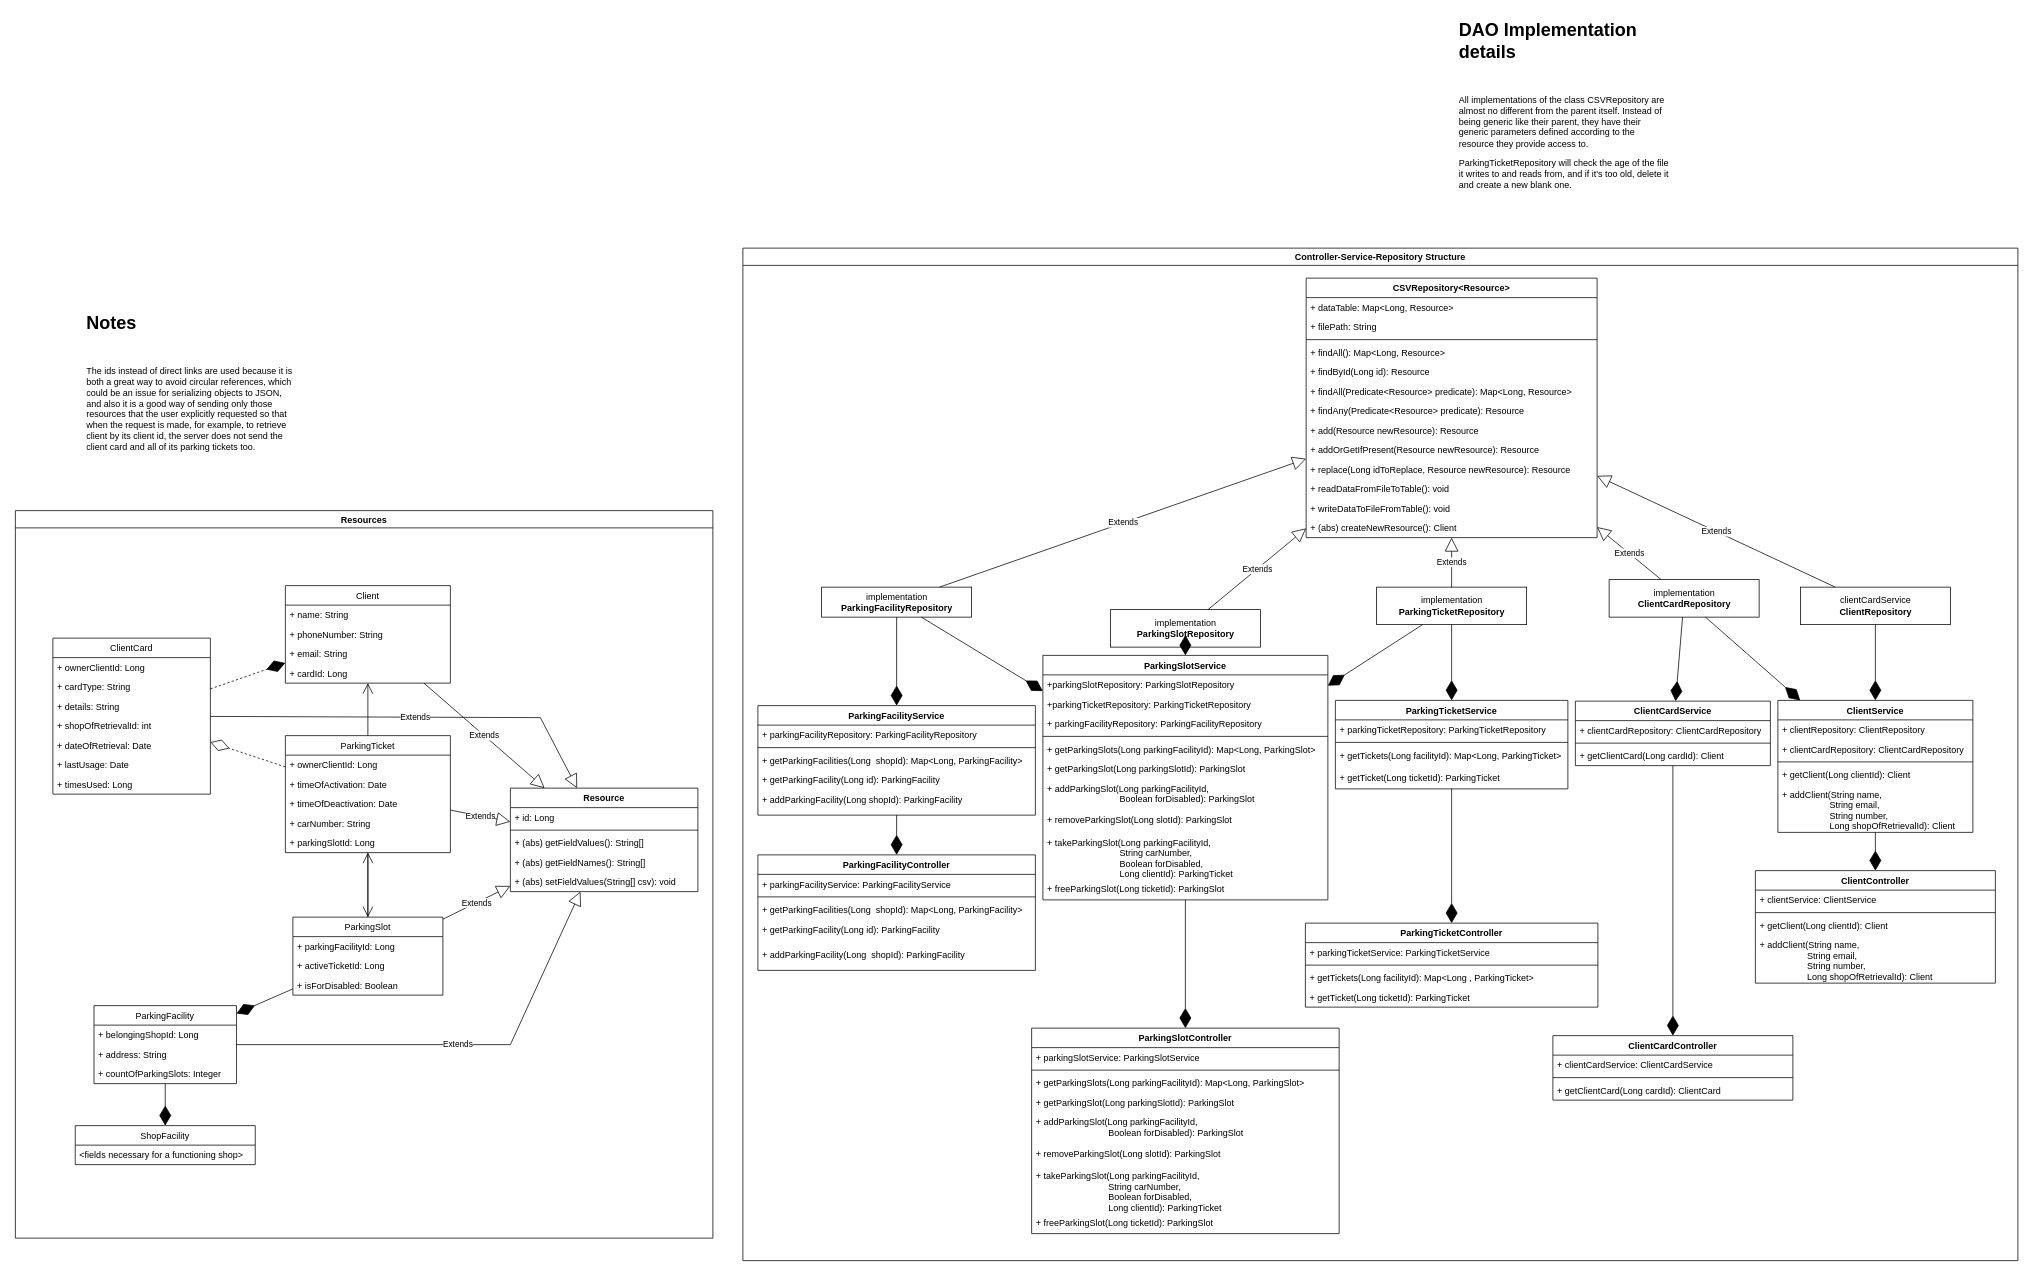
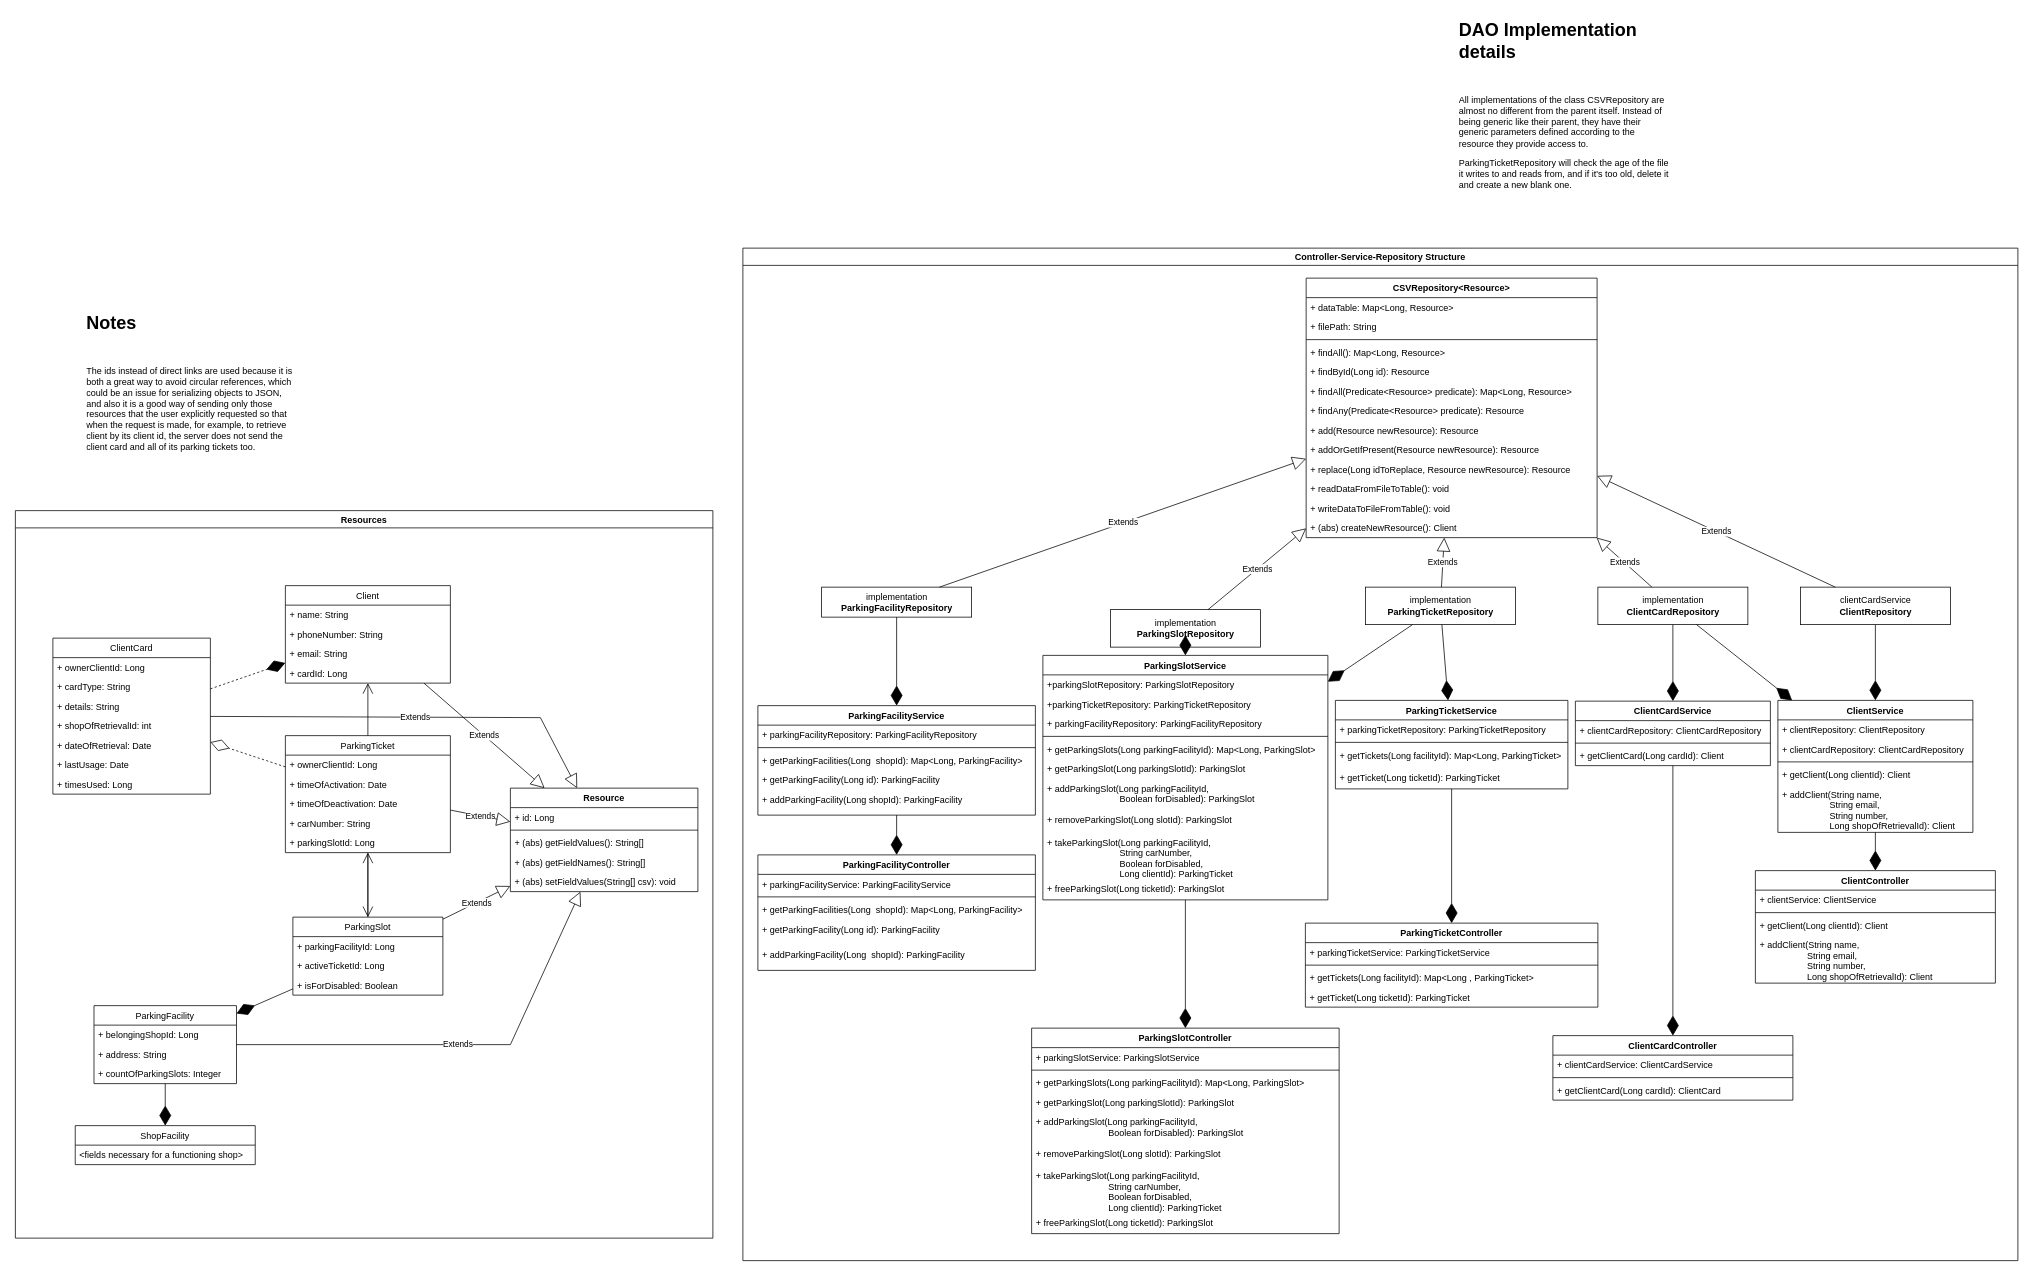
node "implementation ClientCardRepository": moved (1684, 598) -> (1673, 606)
node "implementation ParkingTicketRepository": moved (1452, 606) -> (1440, 606)
edge "implementation ParkingFacilityRepository" -> "ParkingSlotService": removed
